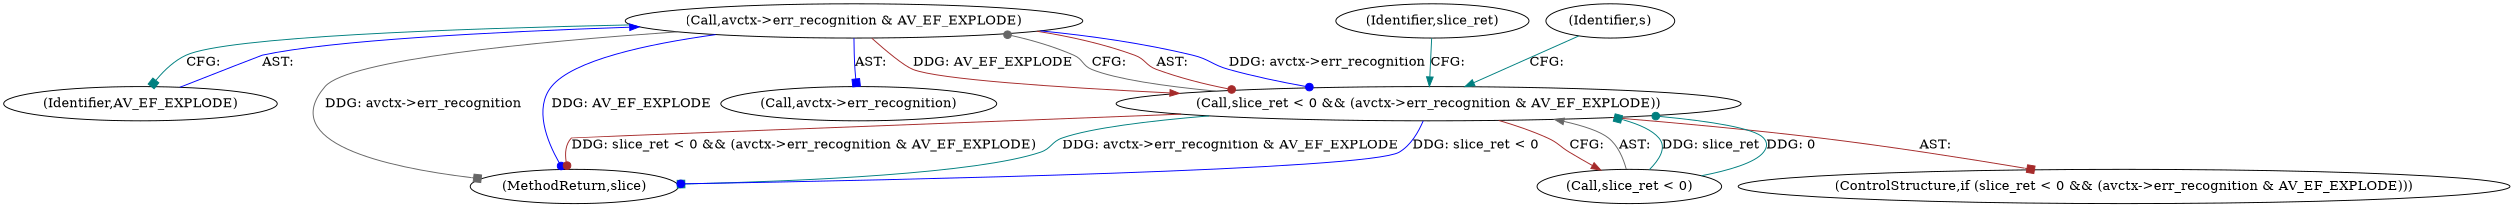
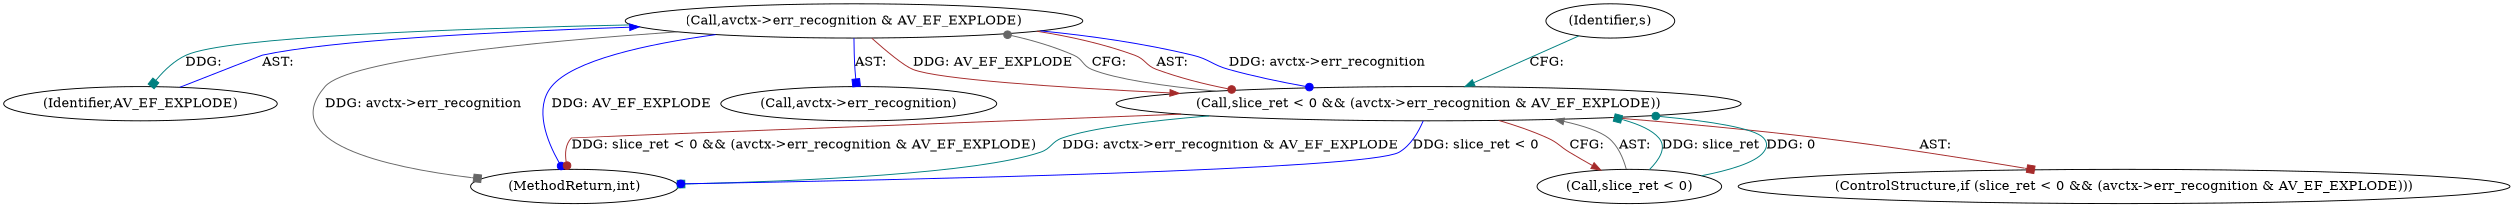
node "(Identifier,slice_ret)": removed
edge "(Call,avctx->err_recognition & AV_EF_EXPLODE)" -> "(Identifier,AV_EF_EXPLODE)": label "CFG: " -> "DDG: "
node "(MethodReturn,slice)": label "(MethodReturn,slice)" -> "(MethodReturn,int)"
